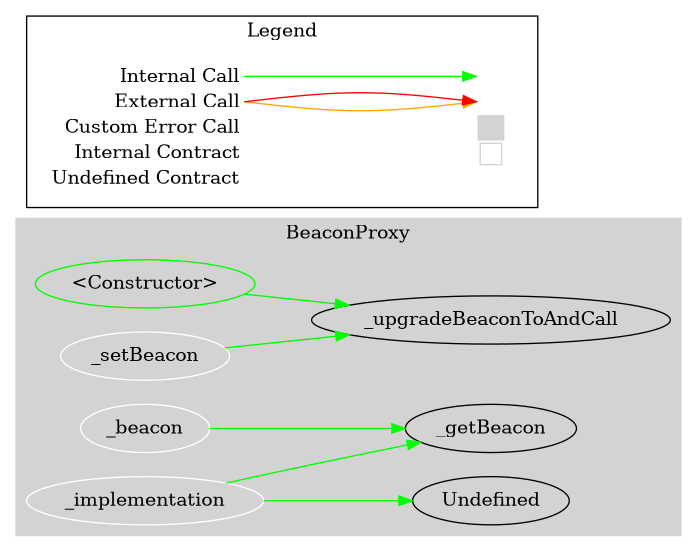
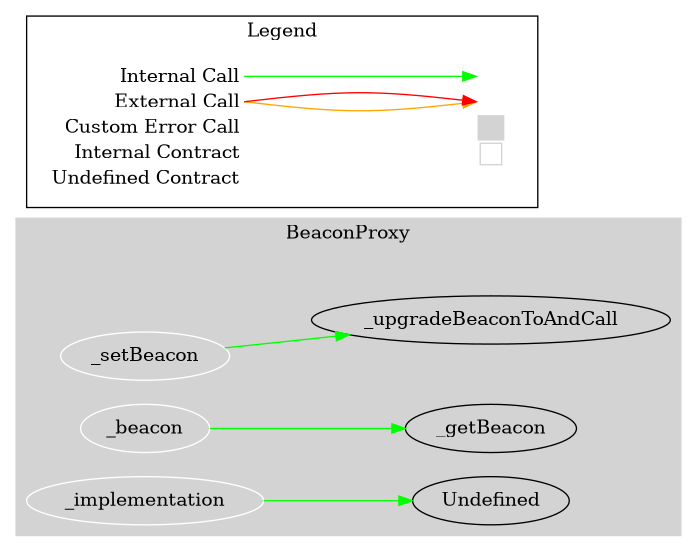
node "<Constructor>": removed
edge "_implementation" -> "_getBeacon": removed
